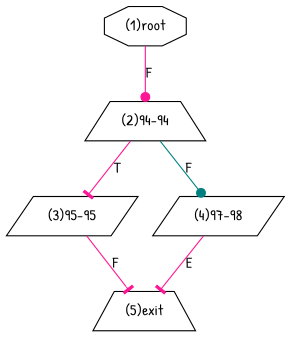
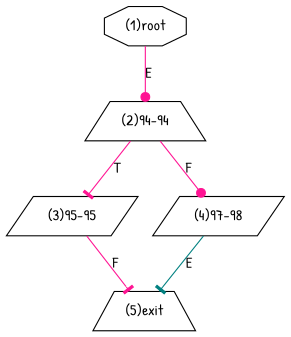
edge "(1)root" -> "(2)94-94": label "F" -> "E"
edge "(2)94-94" -> "(4)97-98": color teal -> deeppink
edge "(4)97-98" -> "(5)exit": color deeppink -> teal
